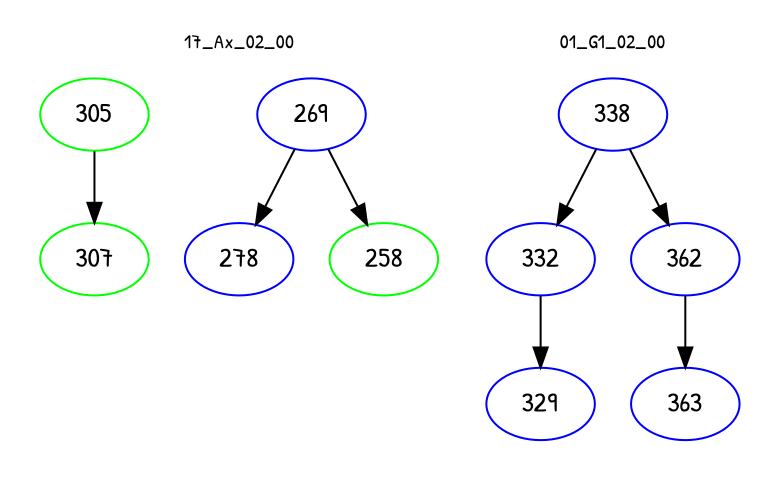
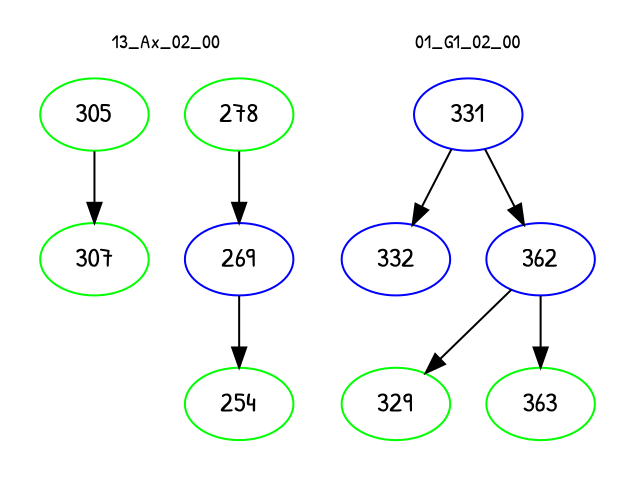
cluster "17_Ax_02_00": label "17_Ax_02_00" -> "13_Ax_02_00"
node "338": label "338" -> "331"
edge "269" -> "278": reversed
node "278": color blue -> green
node "258": label "258" -> "254"
edge "332" -> "329": now "362" -> "329"
node "329": color blue -> green
node "363": color blue -> green
